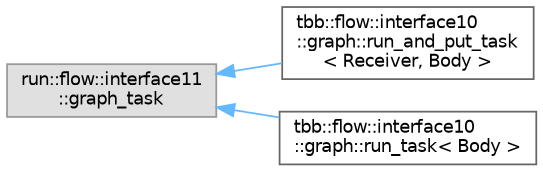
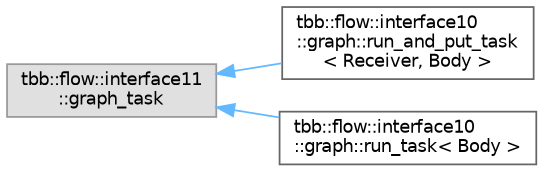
node "run::flow::interface11 ::graph_task": label "run::flow::interface11 ::graph_task" -> "tbb::flow::interface11 ::graph_task"
